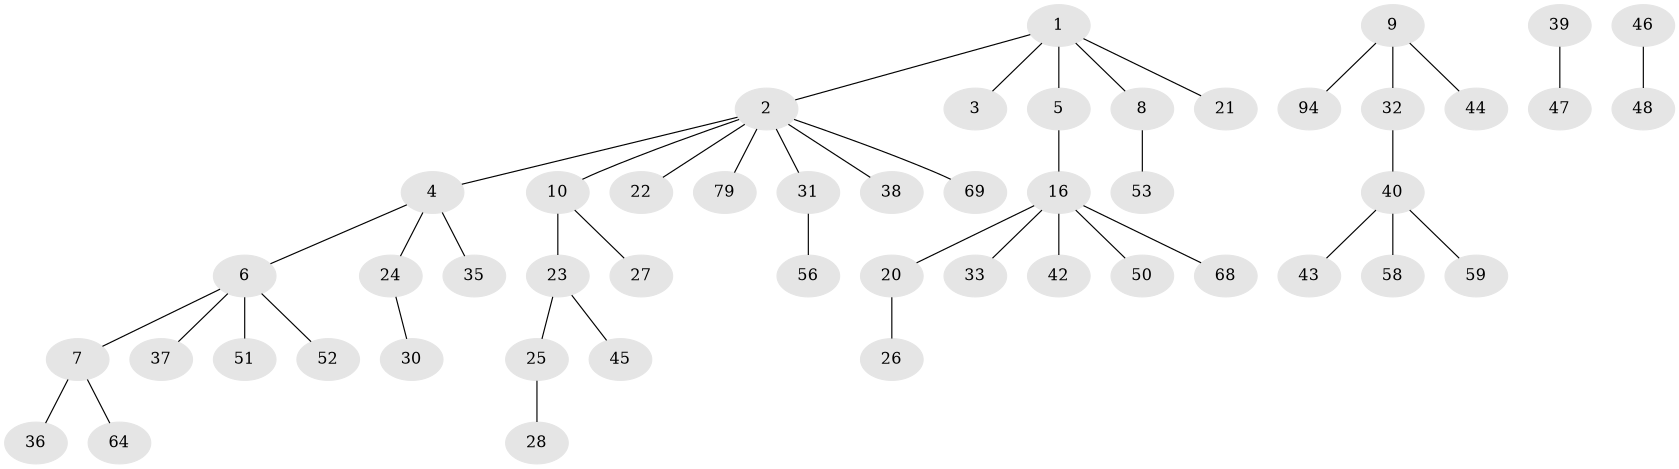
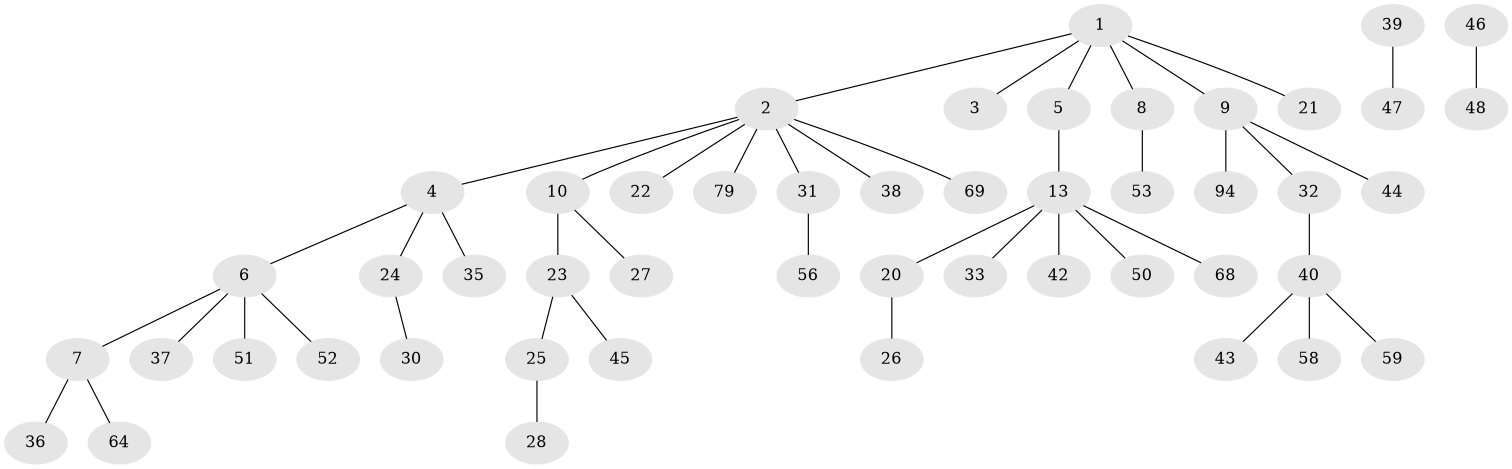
edge "1" -- "9": added
node "16": label "16" -> "13"
